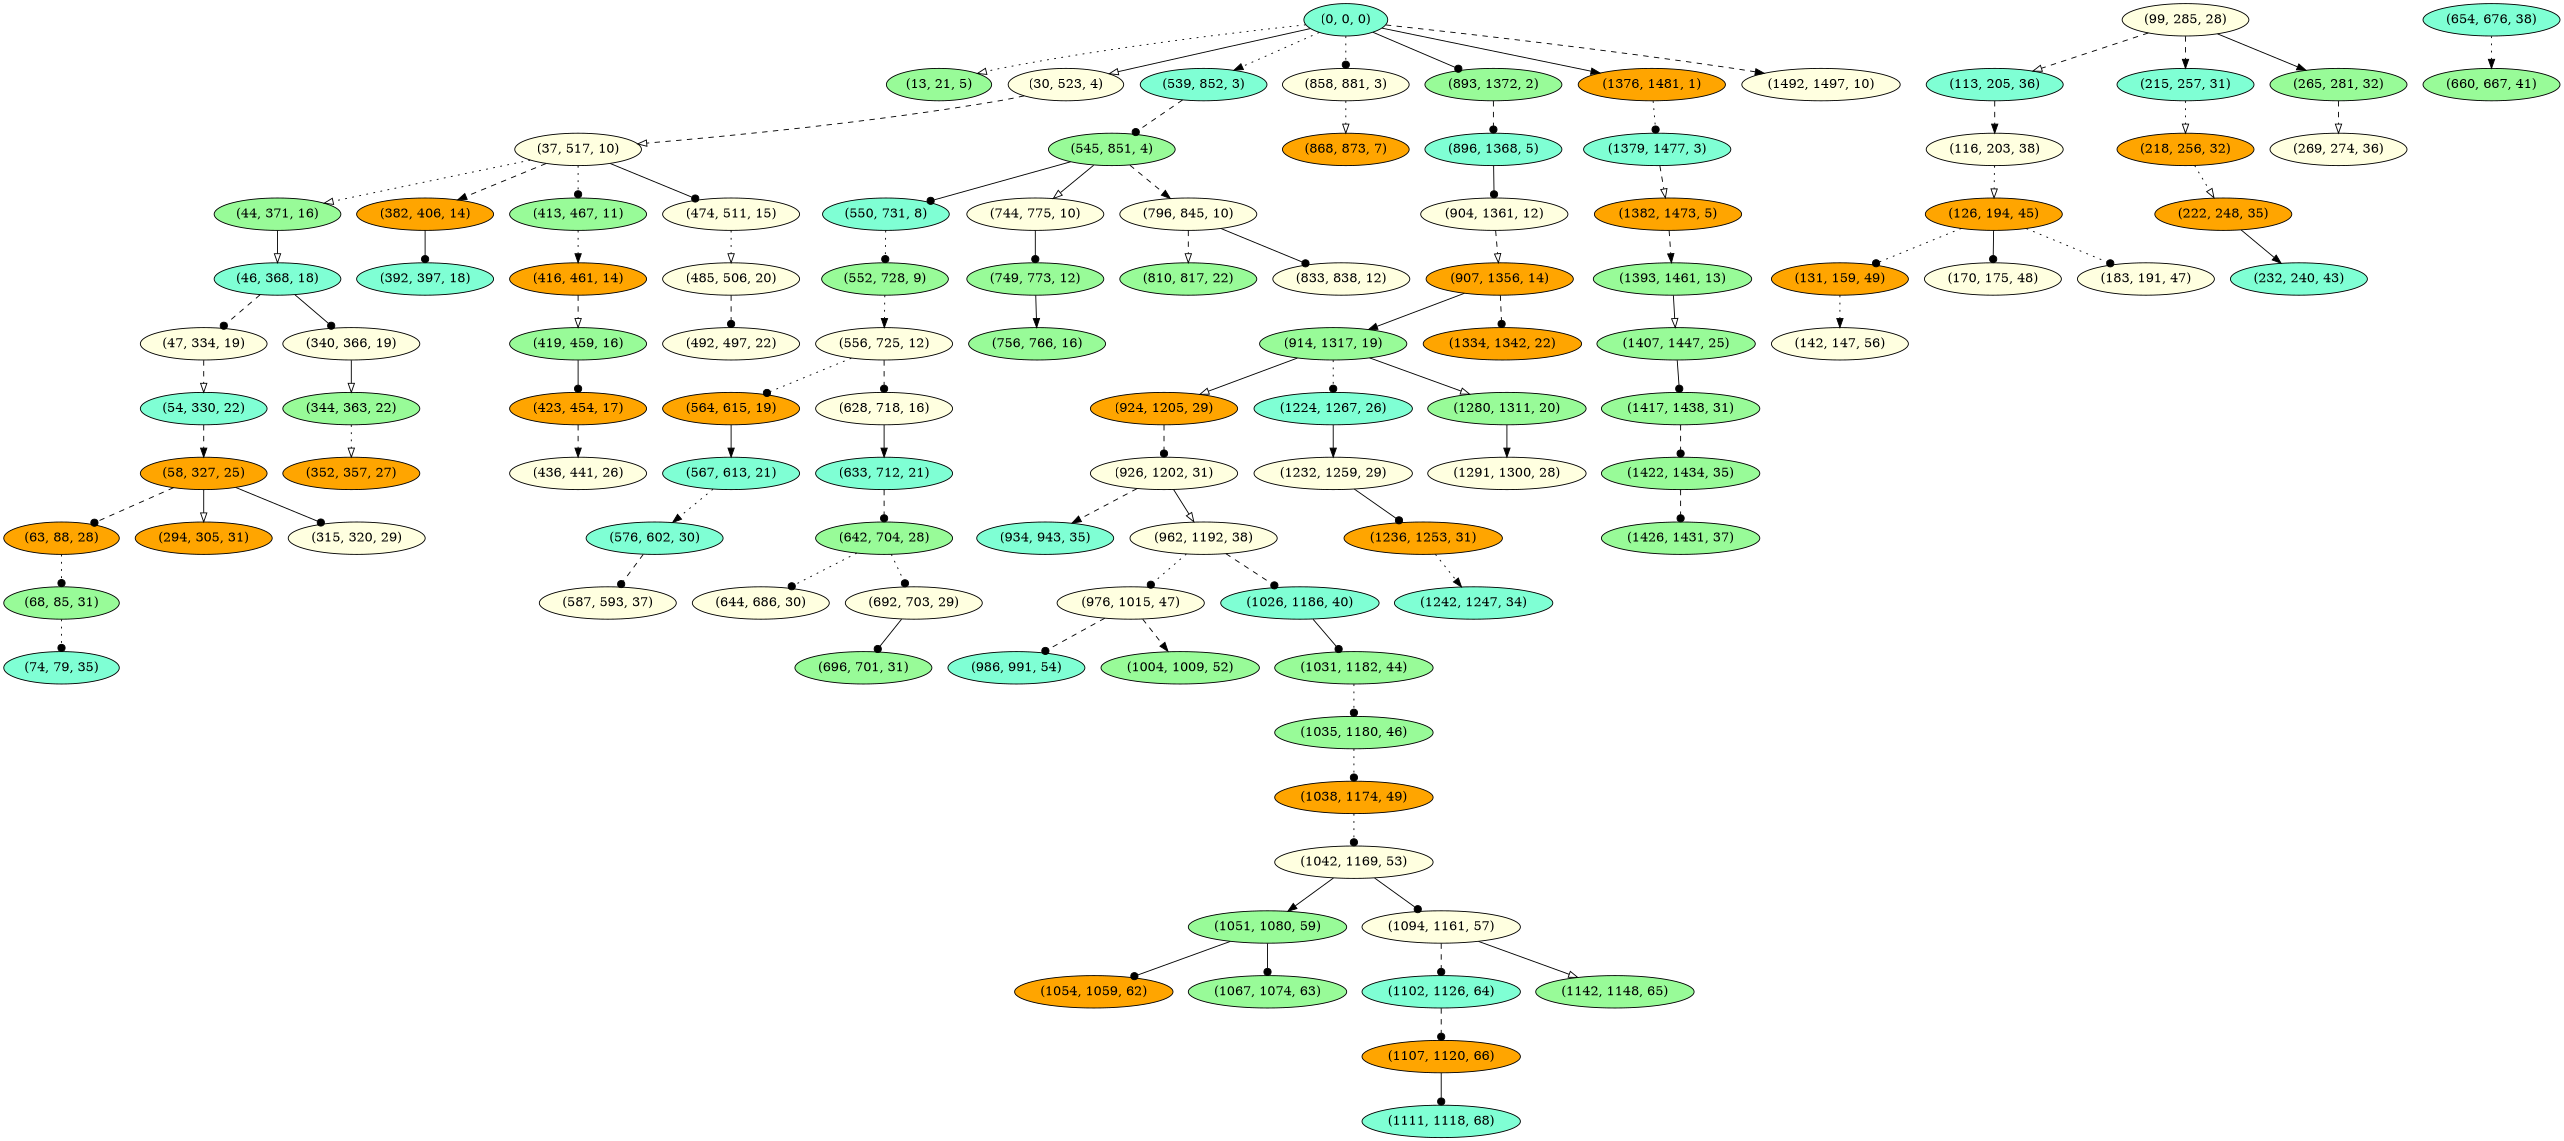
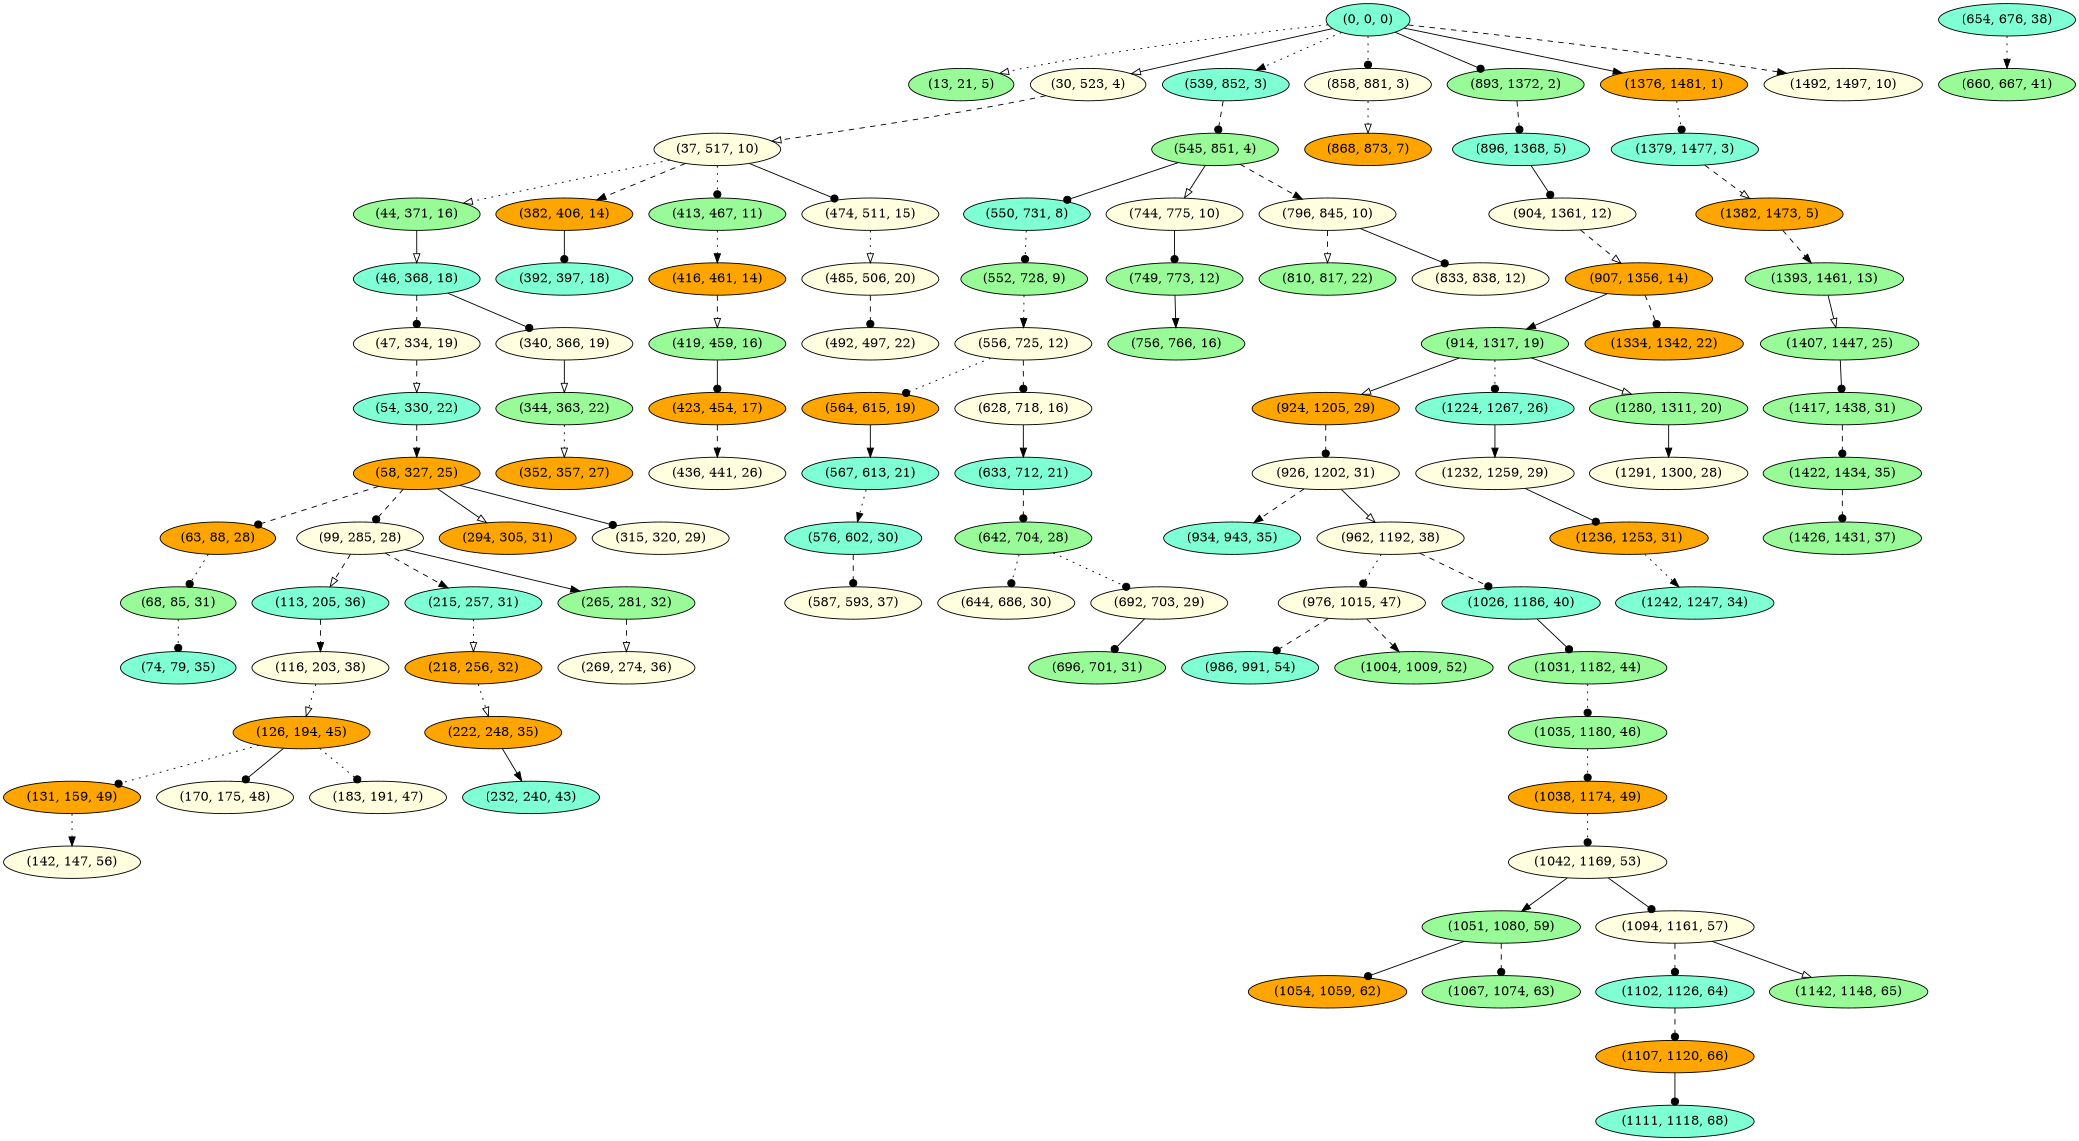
edge "(58, 327, 25)" -> "(99, 285, 28)": added
edge "(1051, 1080, 59)" -> "(1067, 1074, 63)": style solid -> dashed
